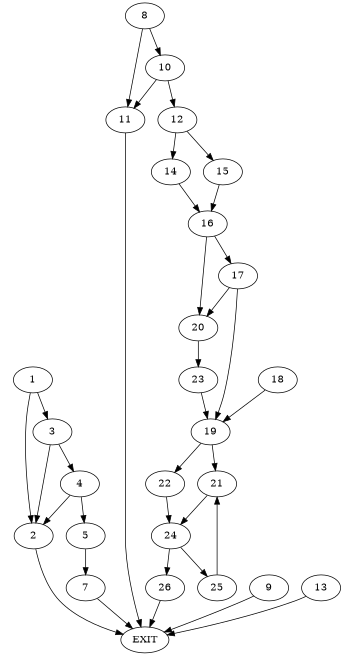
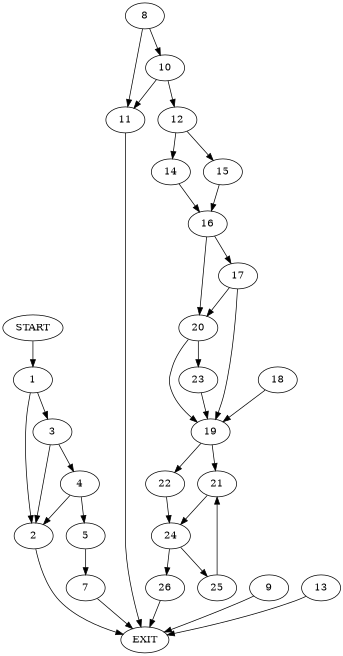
node "START": added
edge "20" -> "19": added
